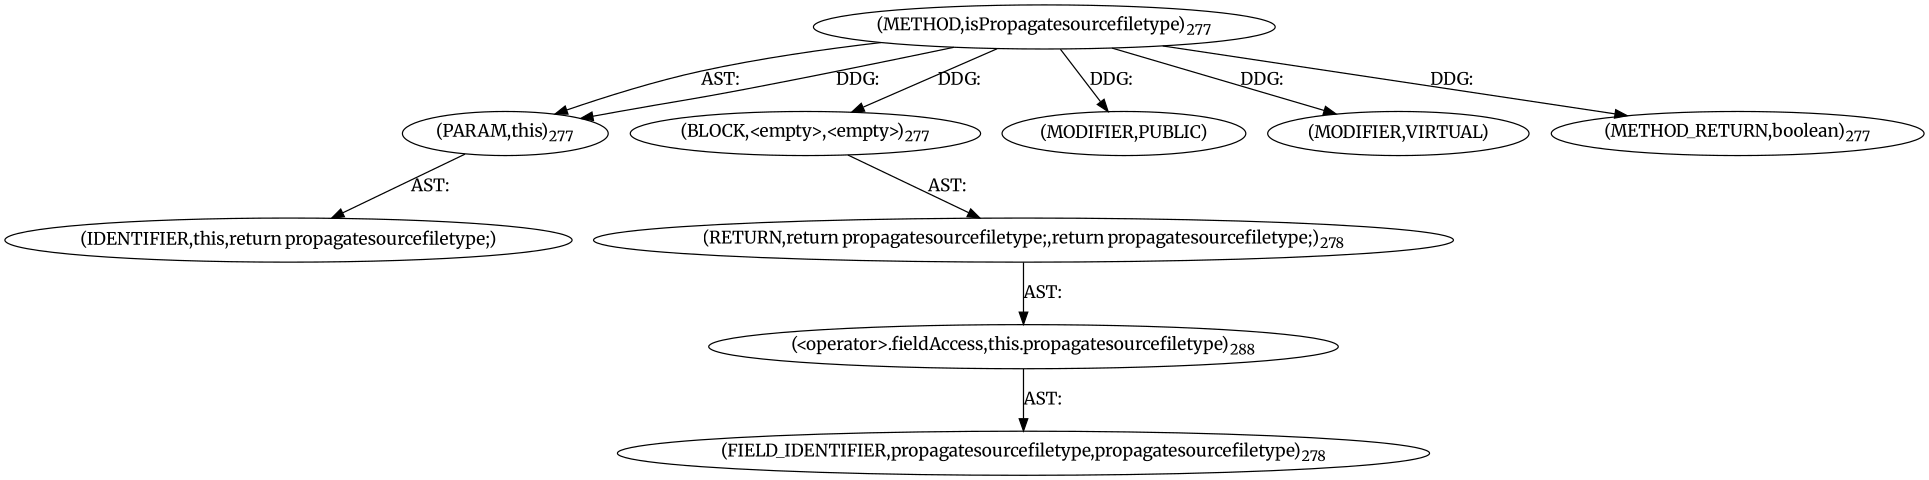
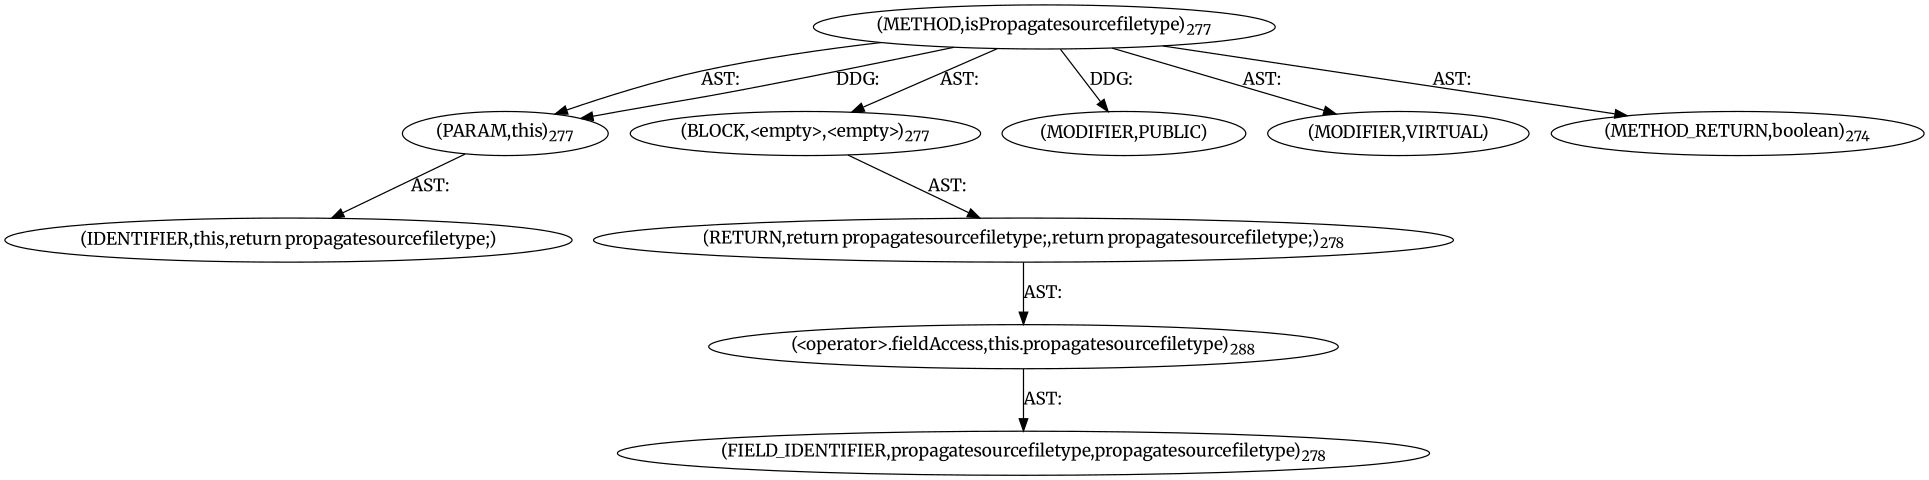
edge "(METHOD,isPropagatesourcefiletype)" -> "(BLOCK,<empty>,<empty>)": label "DDG: " -> "AST: "
edge "(METHOD,isPropagatesourcefiletype)" -> "(MODIFIER,VIRTUAL)": label "DDG: " -> "AST: "
edge "(METHOD,isPropagatesourcefiletype)" -> "(METHOD_RETURN,boolean)": label "DDG: " -> "AST: "
node "(METHOD_RETURN,boolean)": text "277" -> "274"
